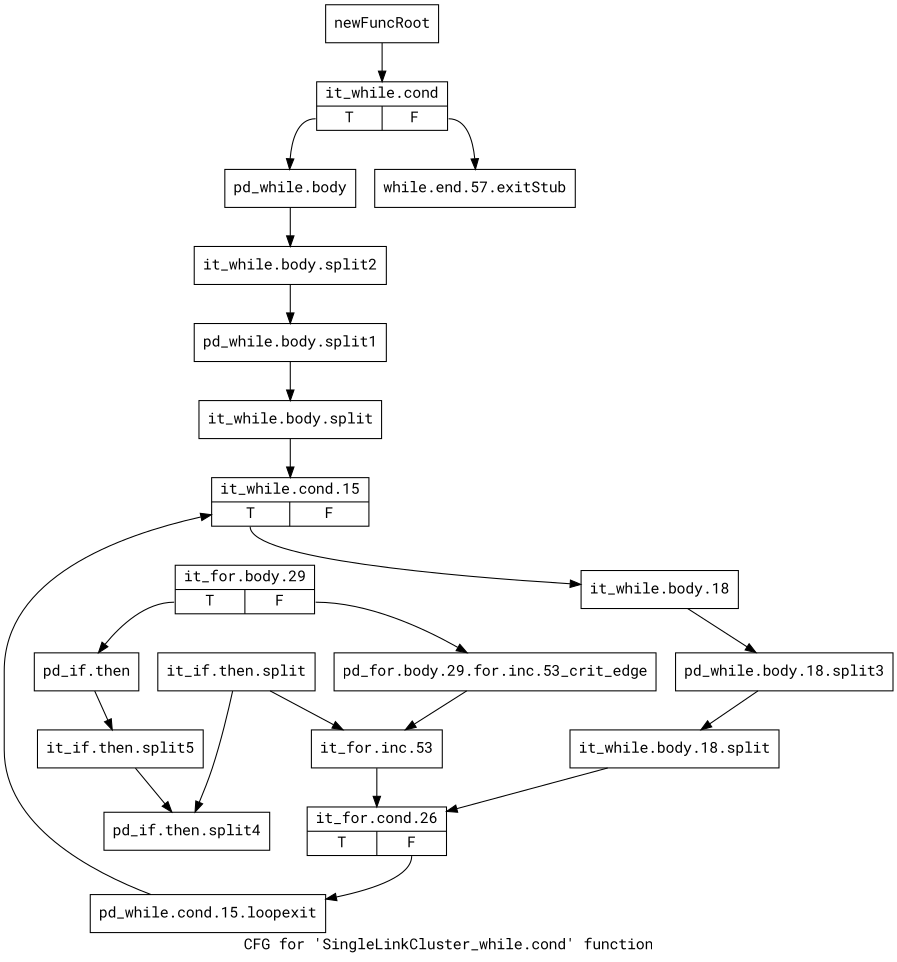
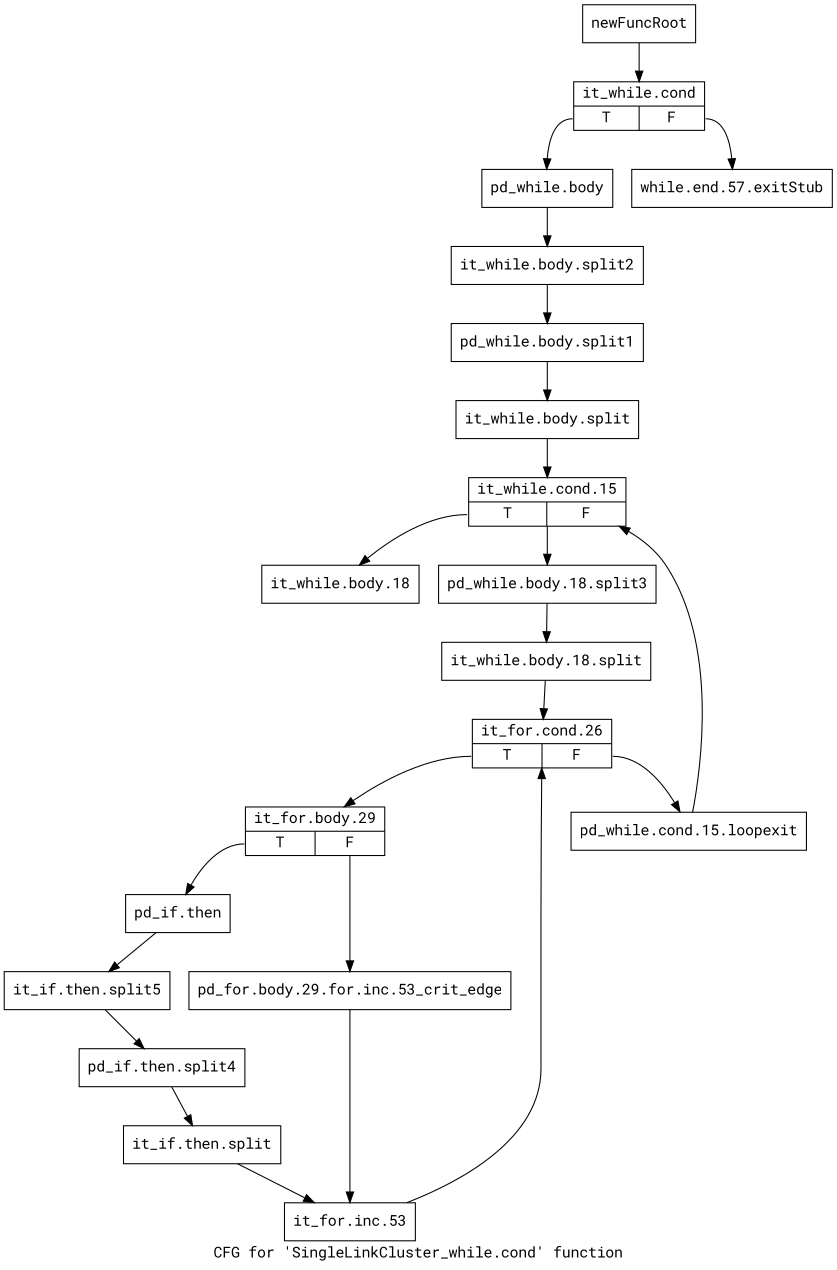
edge "it_while.body.18" -> "pd_while.body.18.split3": now "it_while.cond.15" -> "pd_while.body.18.split3"
edge "it_if.then.split" -> "pd_if.then.split4": reversed
edge "it_for.cond.26" -> "it_for.body.29": added
